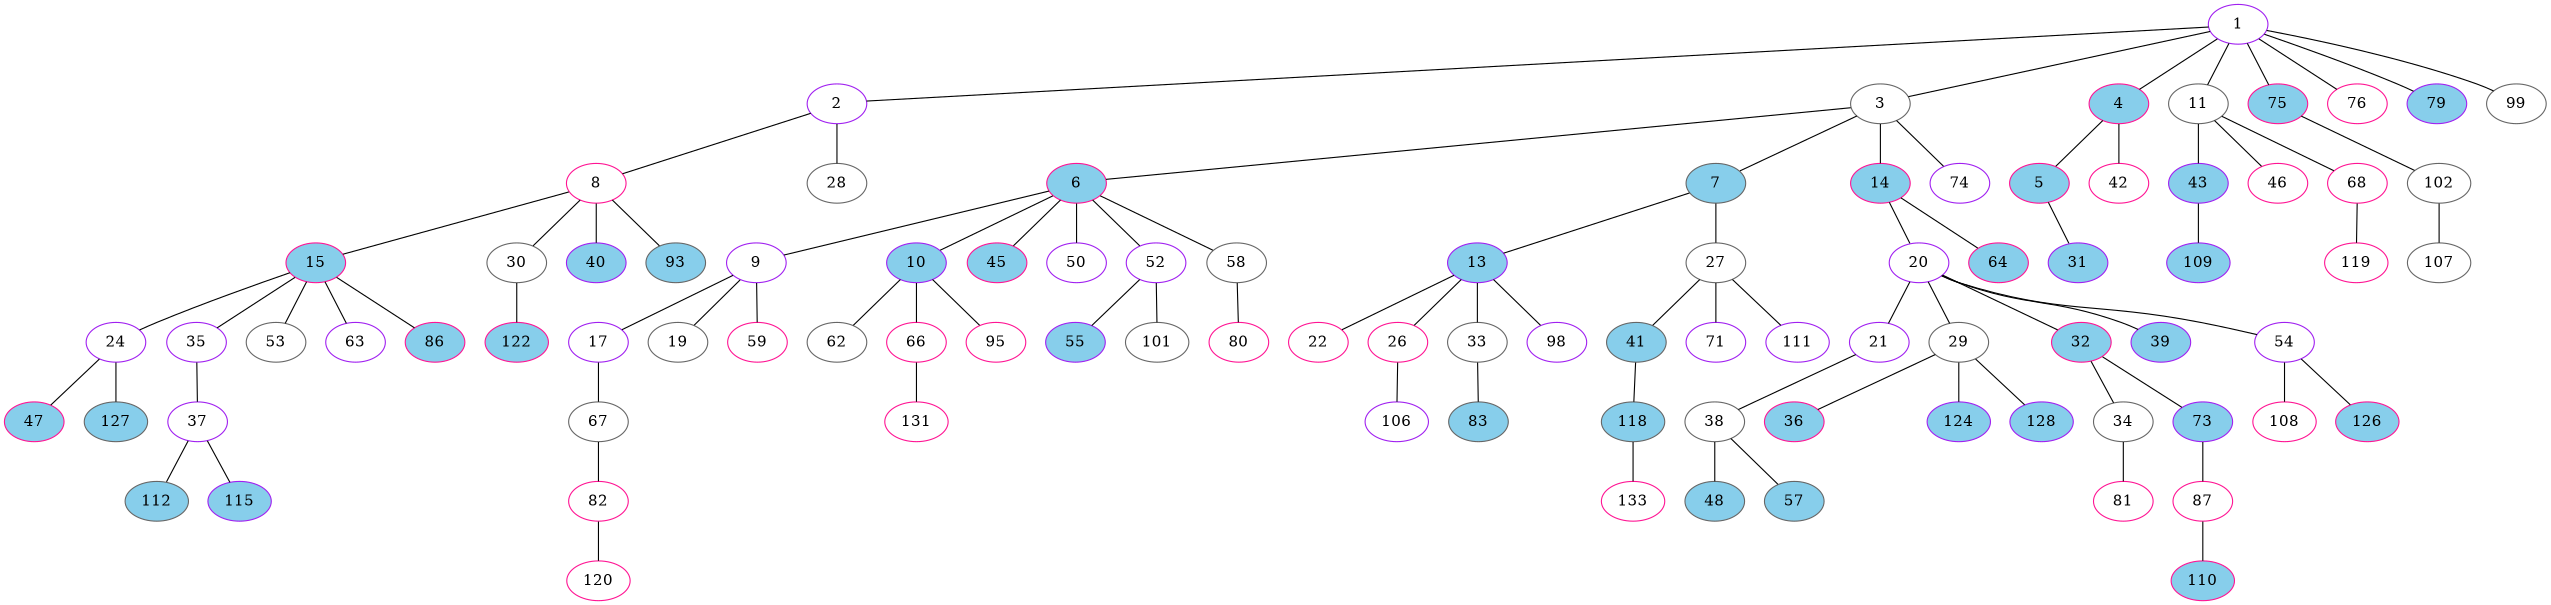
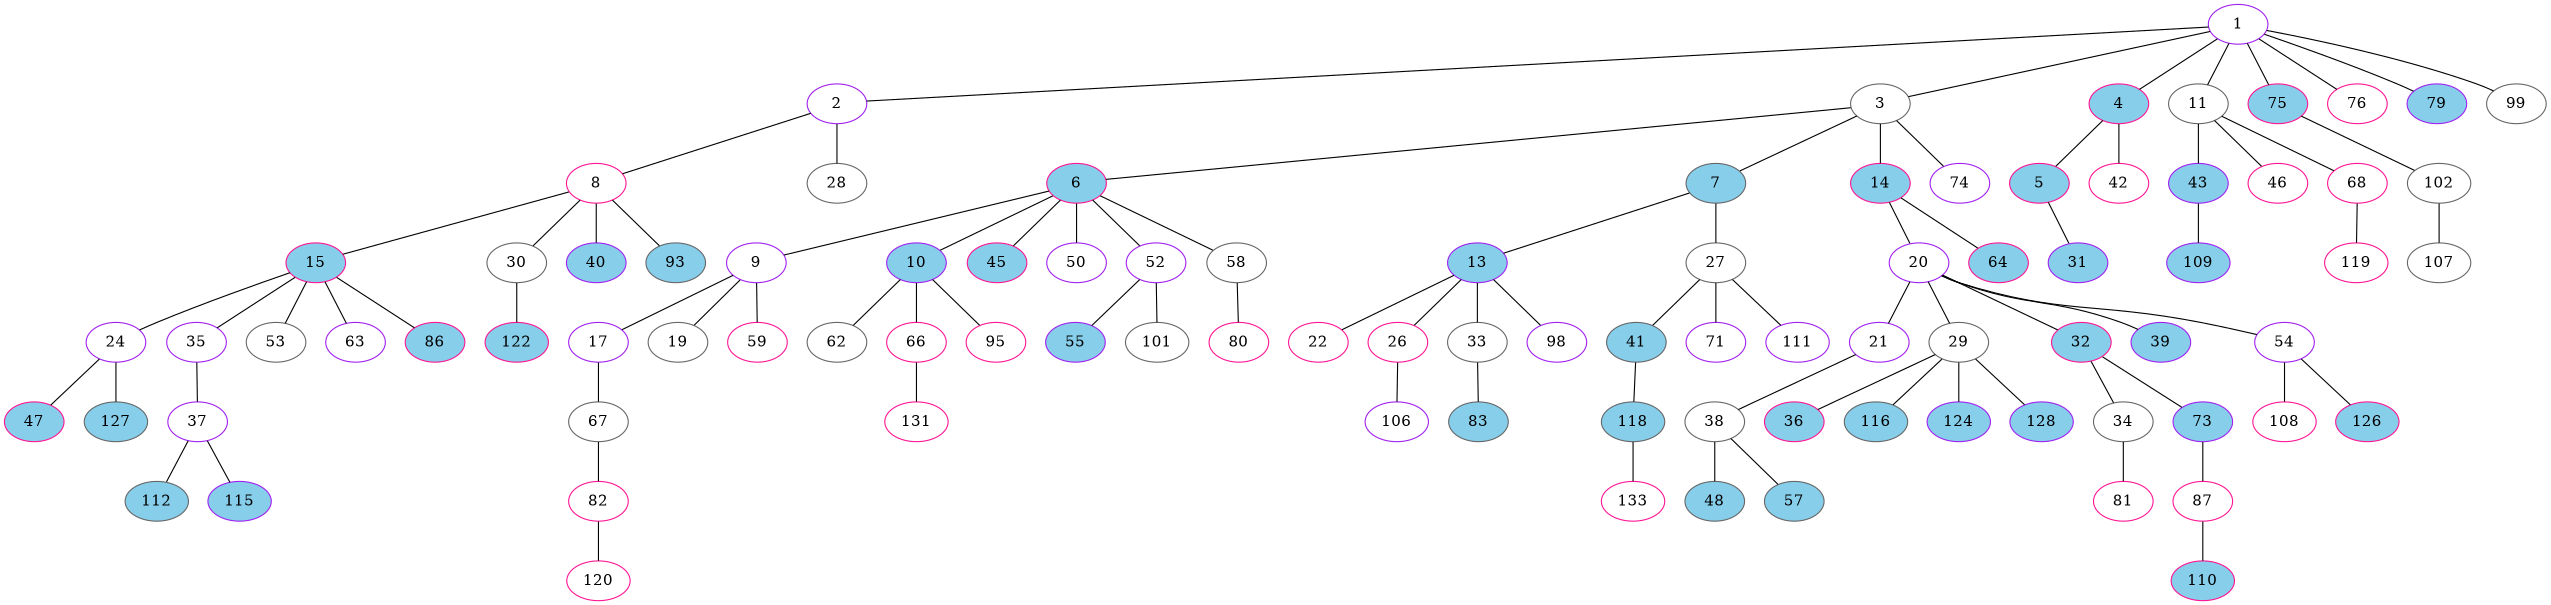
node "116": added
